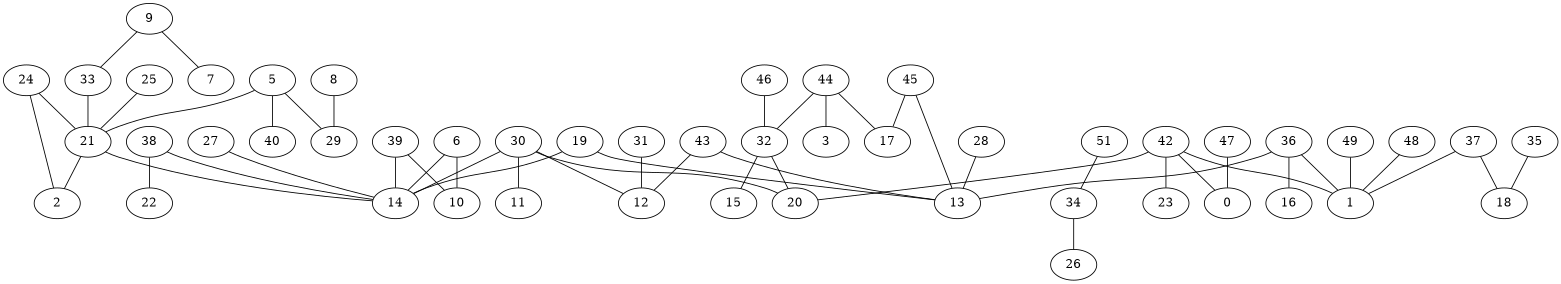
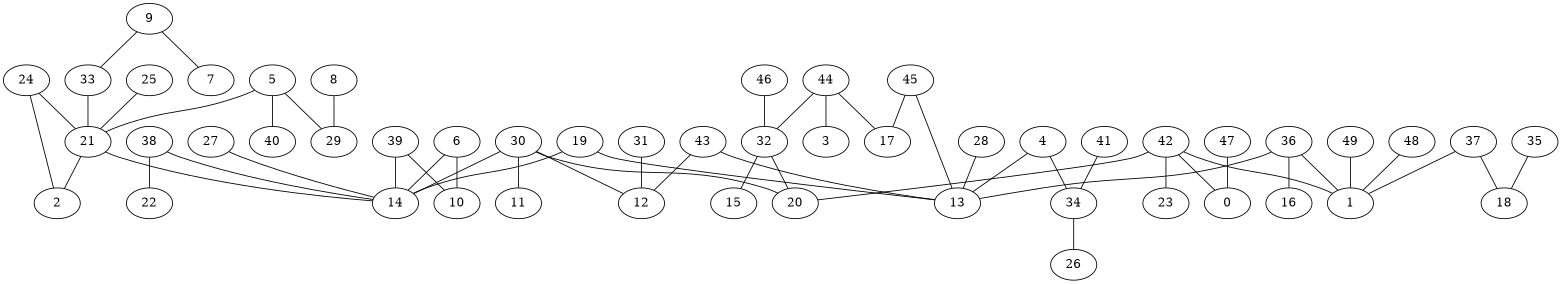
node "4": added
node "51": label "51" -> "41"
